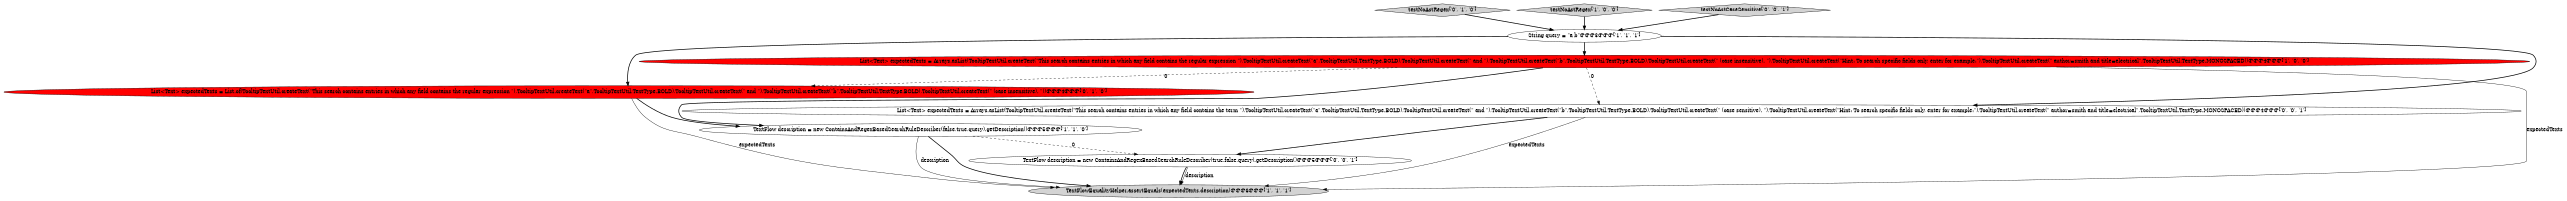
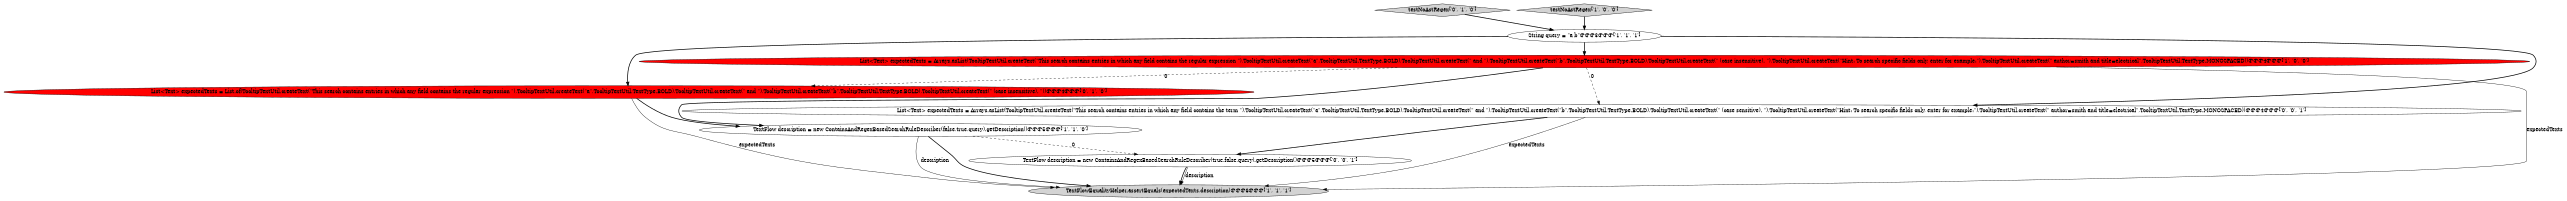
node "testNoAstCaseSensitive['0', '0', '1']": removed
